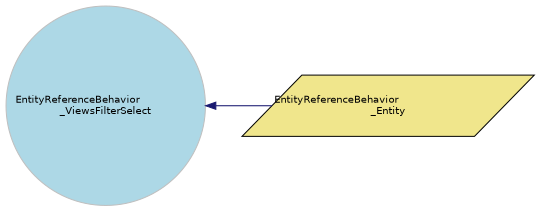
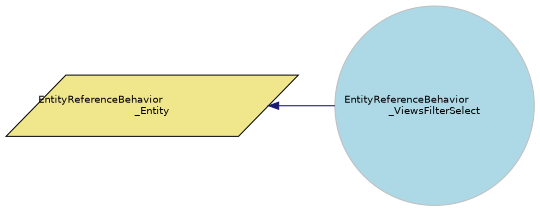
edge "EntityReferenceBehavior _Entity" -> "EntityReferenceBehavior _ViewsFilterSelect": reversed
